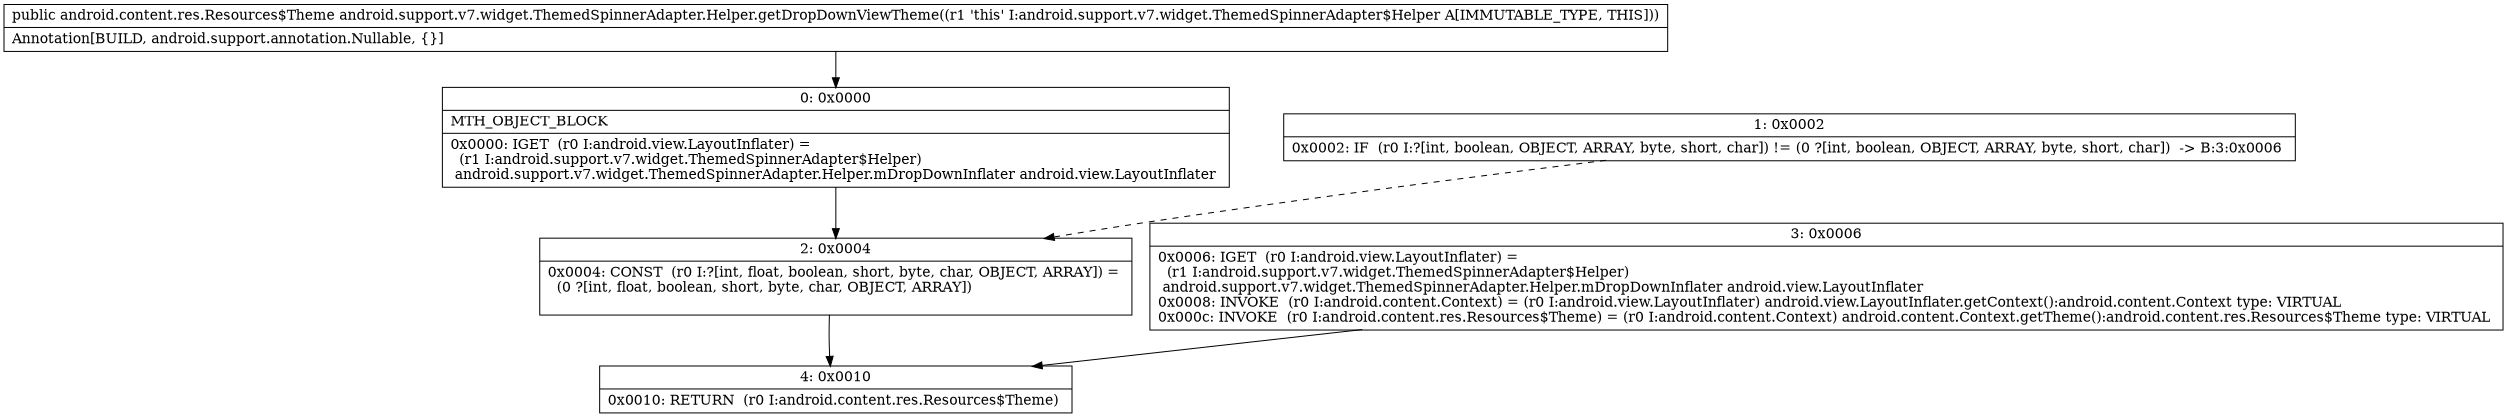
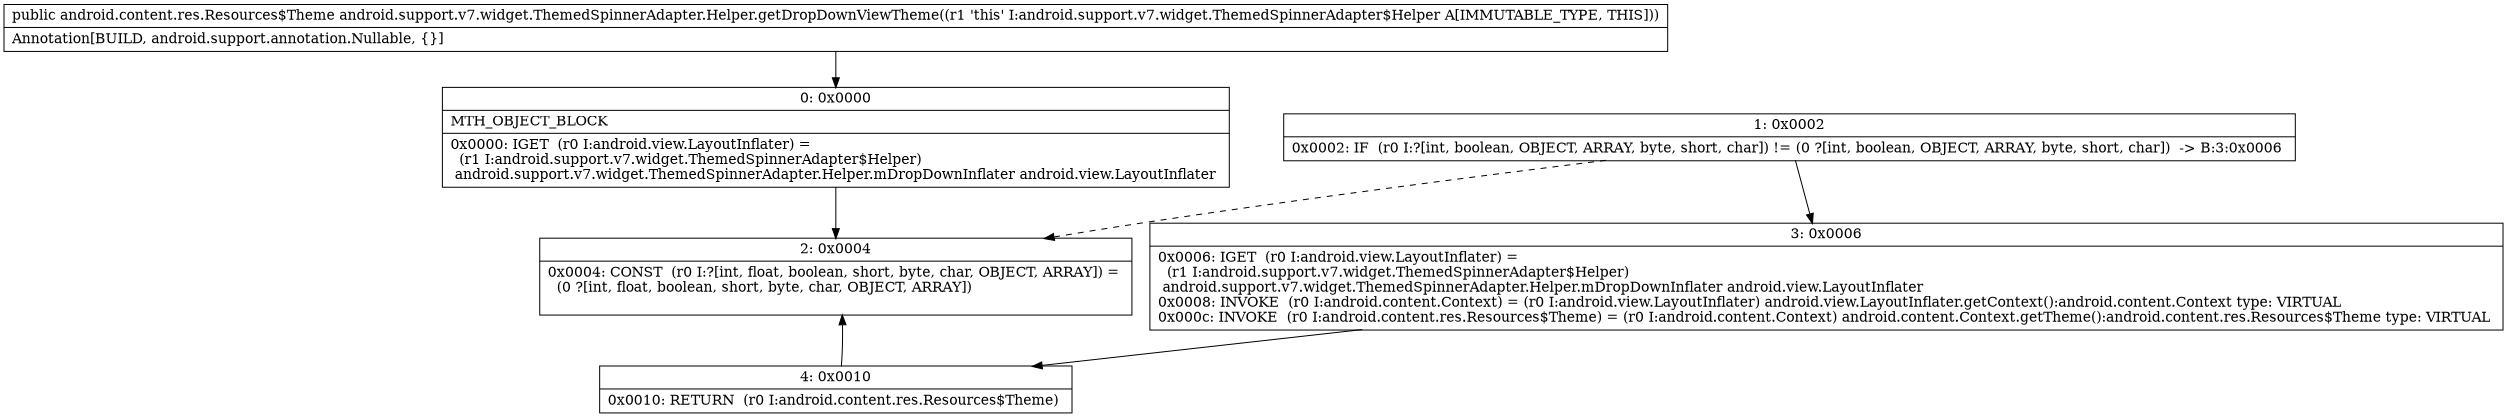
edge "1: 0x0002" -> "3: 0x0006": added
edge "2: 0x0004" -> "4: 0x0010": reversed
